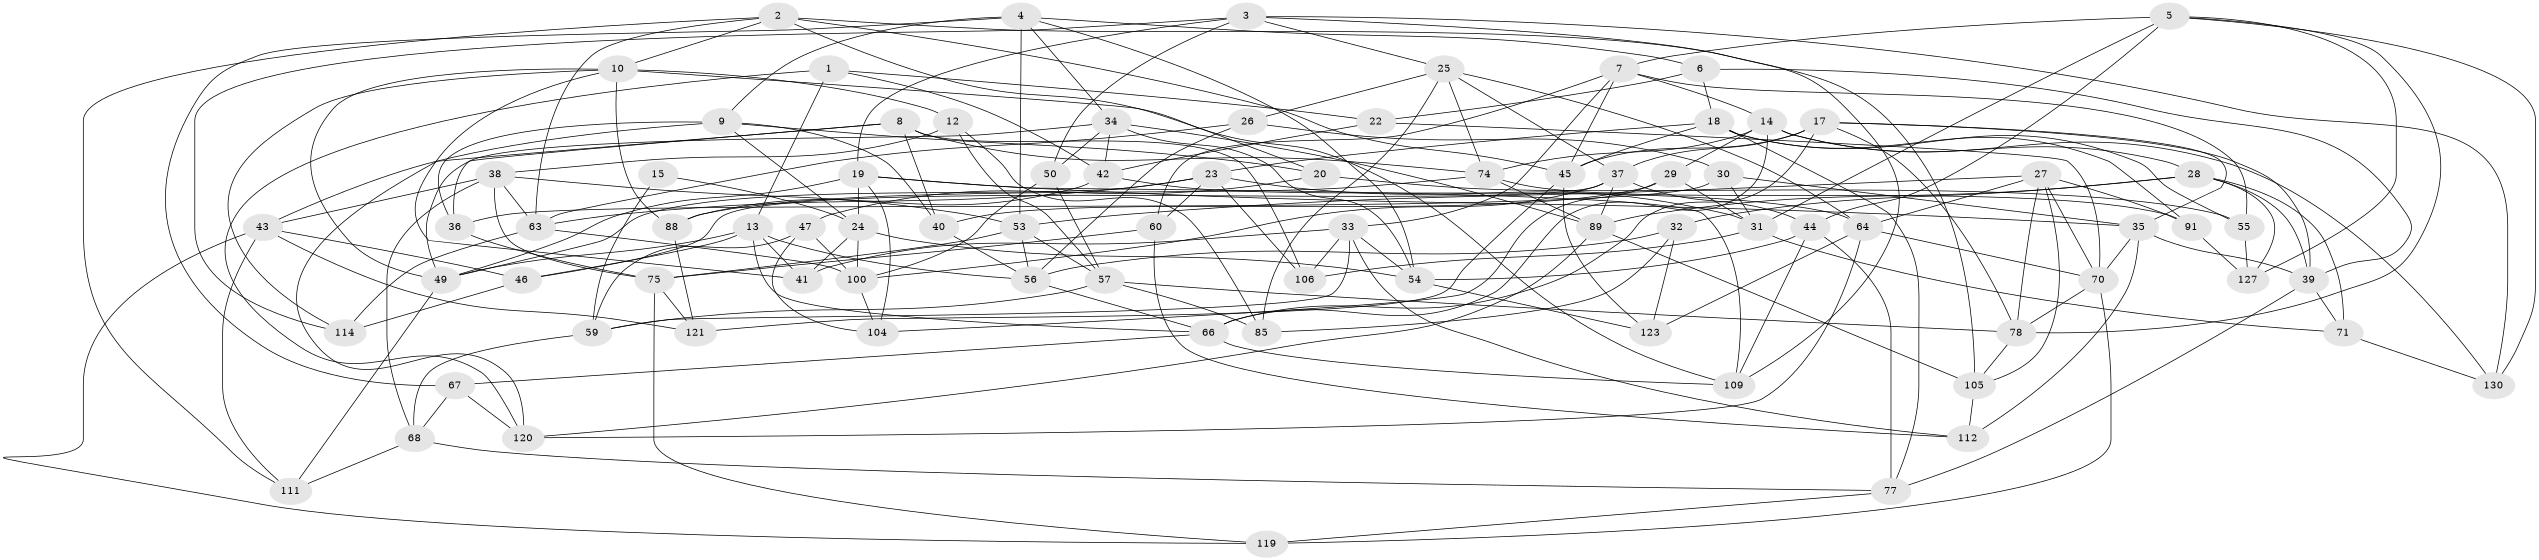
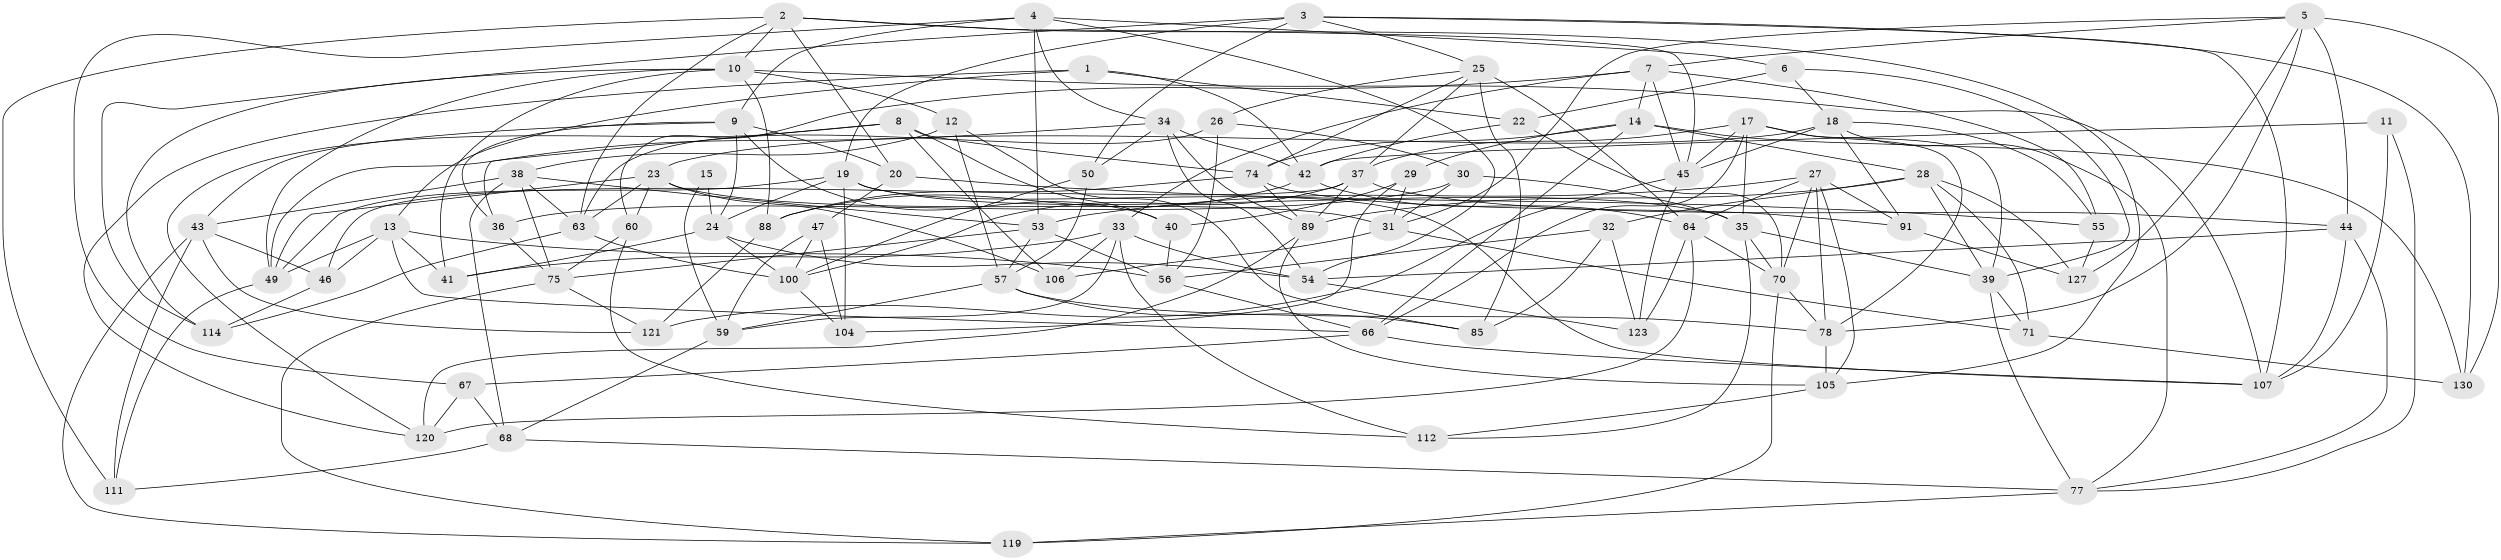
node "11": added
node "109": label "109" -> "107"
